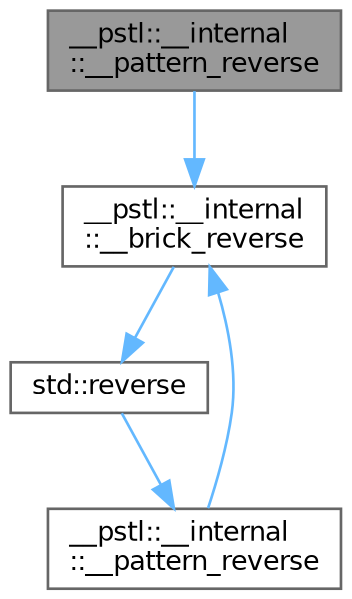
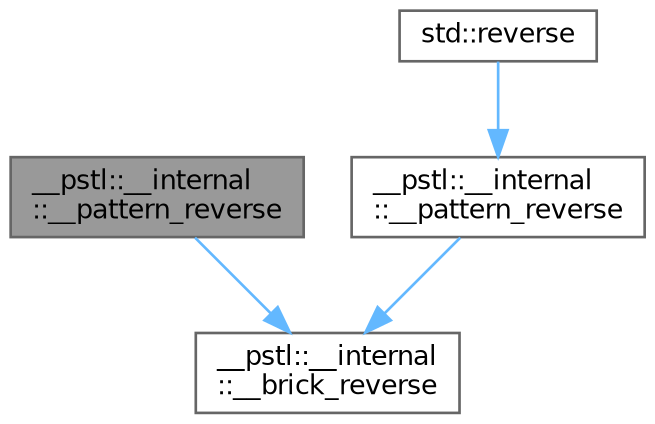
edge "__pstl::__internal ::__brick_reverse" -> "std::reverse": removed
